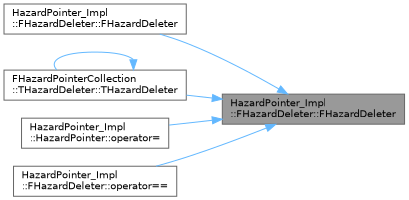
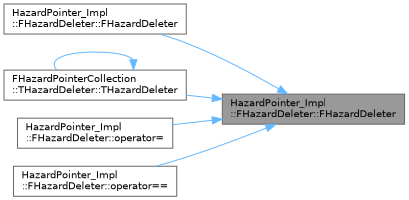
node "HazardPointer_Impl ::HazardPointer::operator=": label "HazardPointer_Impl ::HazardPointer::operator=" -> "HazardPointer_Impl ::FHazardDeleter::operator="
